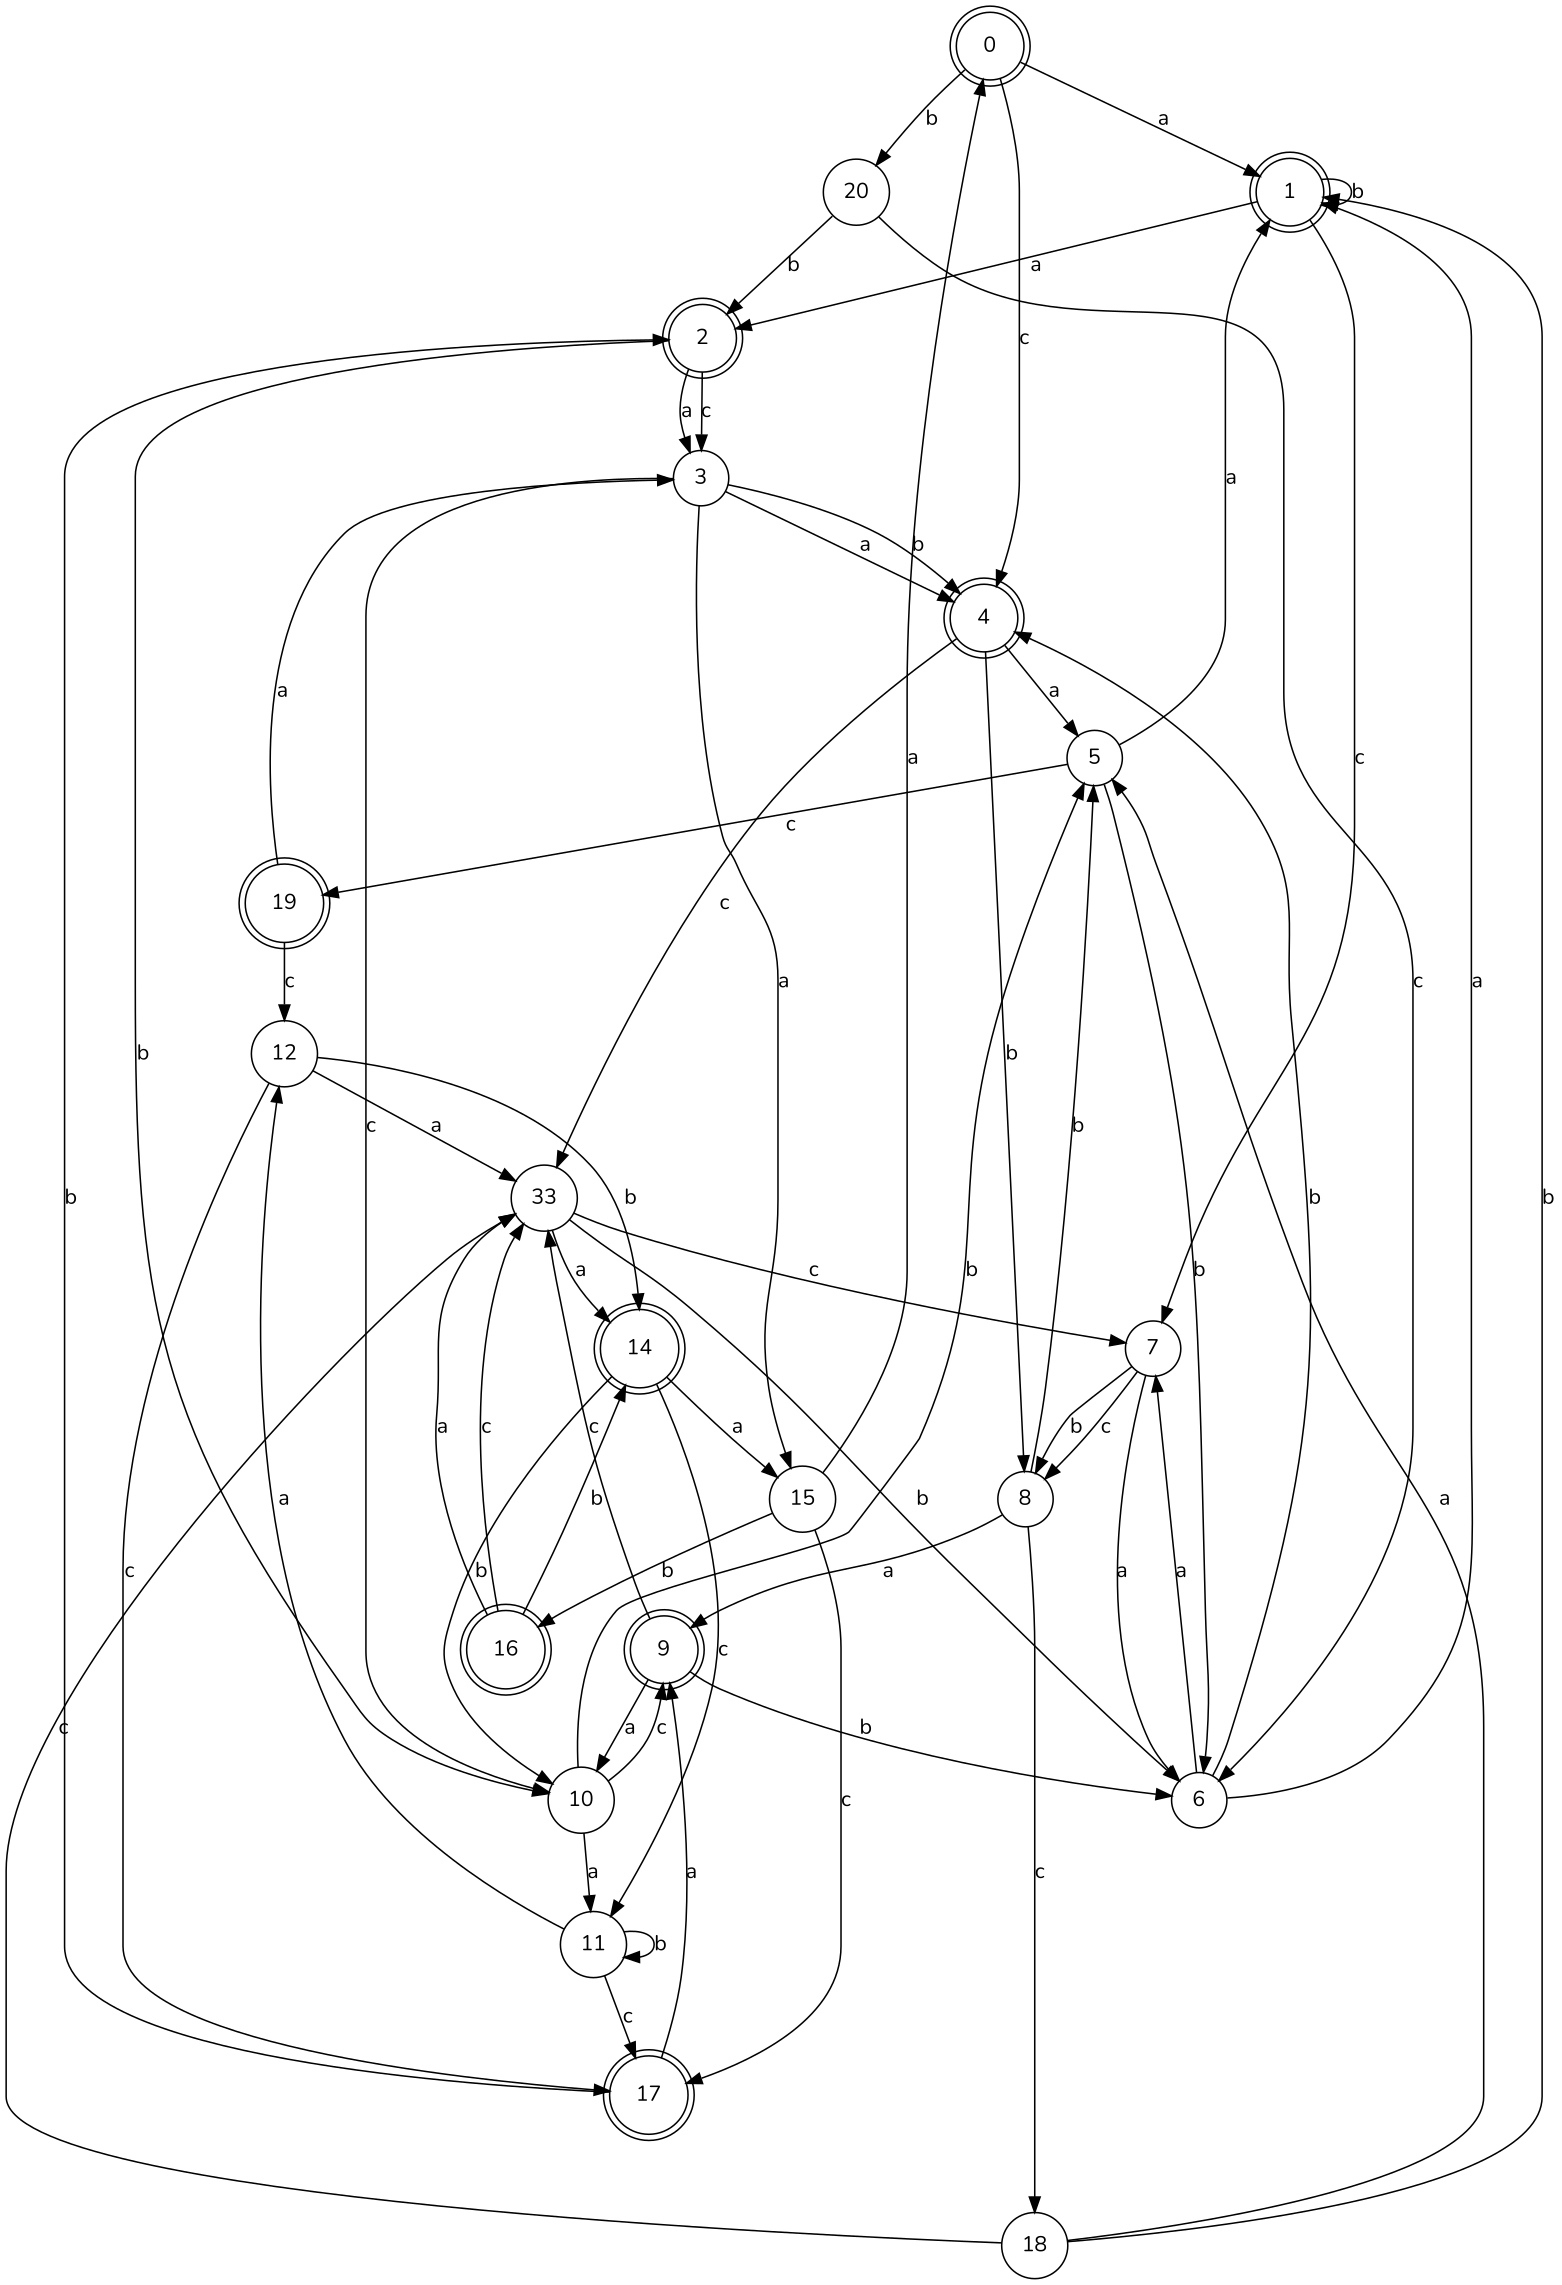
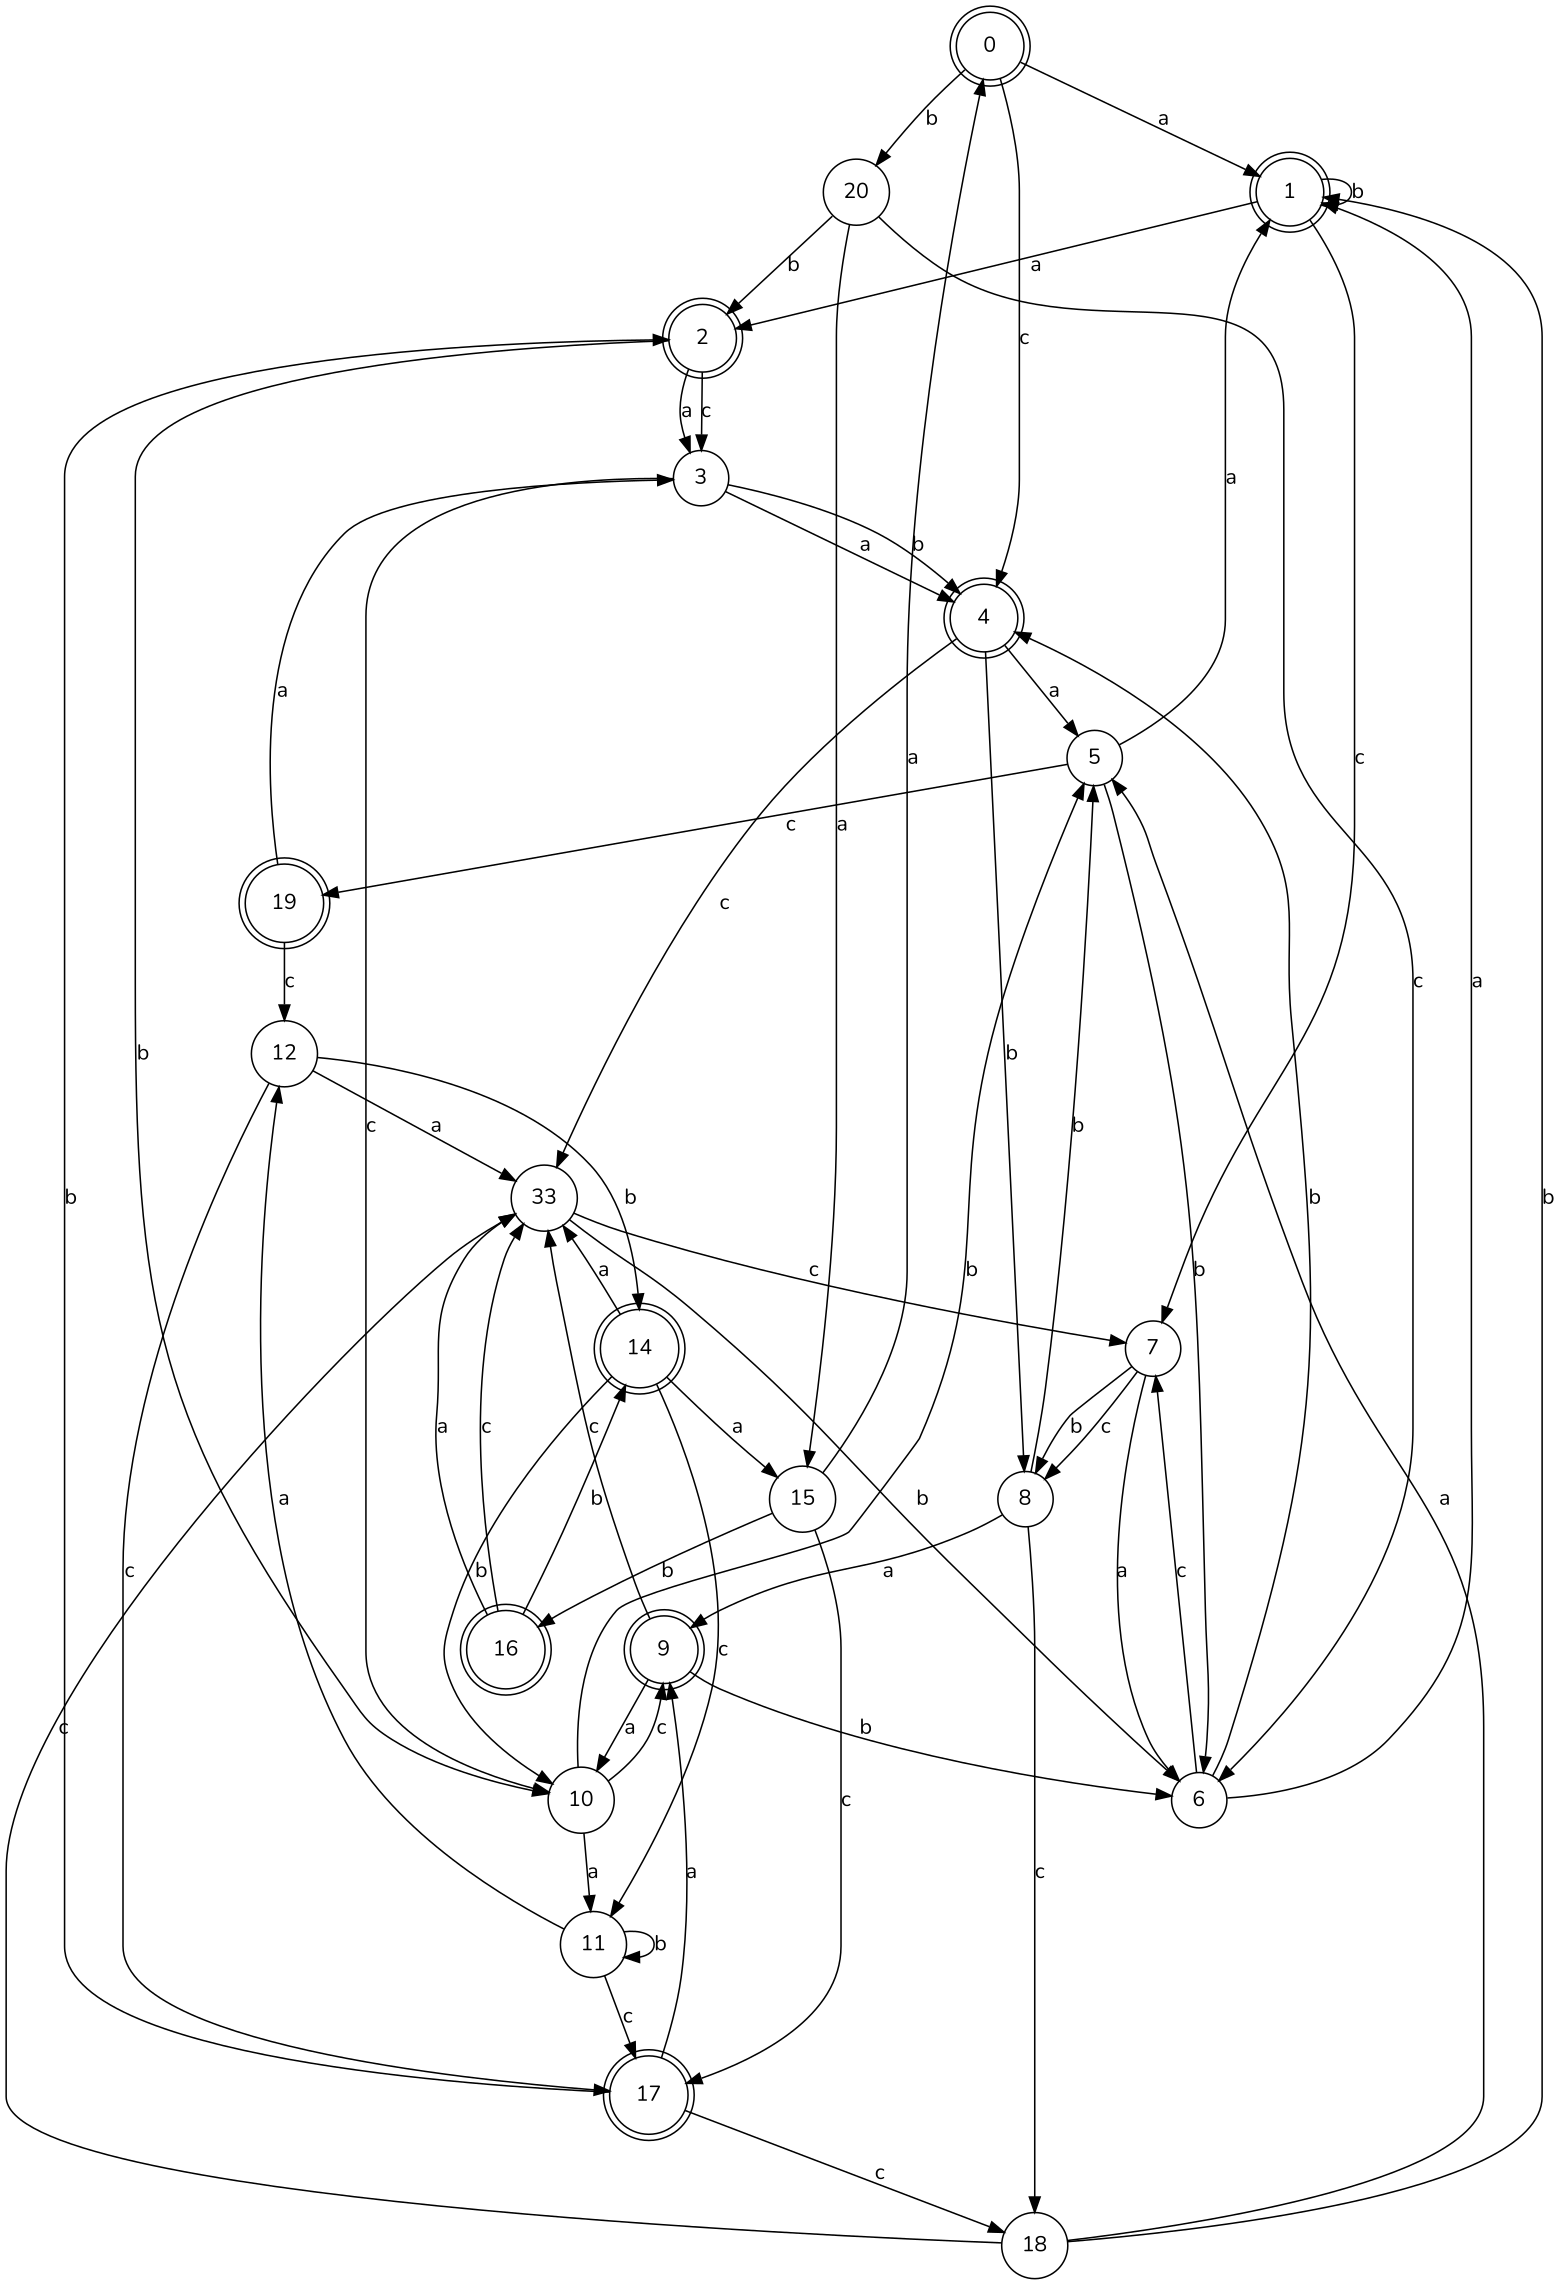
edge "3" -> "15": now "20" -> "15"
edge "33" -> "14": reversed
edge "6" -> "7": label "a" -> "c"
edge "17" -> "18": added, label "c"
